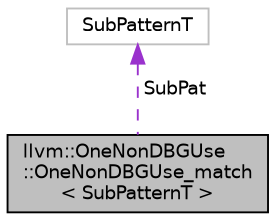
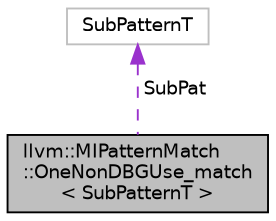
node "llvm::OneNonDBGUse ::OneNonDBGUse_match < SubPatternT >": label "llvm::OneNonDBGUse ::OneNonDBGUse_match < SubPatternT >" -> "llvm::MIPatternMatch ::OneNonDBGUse_match < SubPatternT >"
